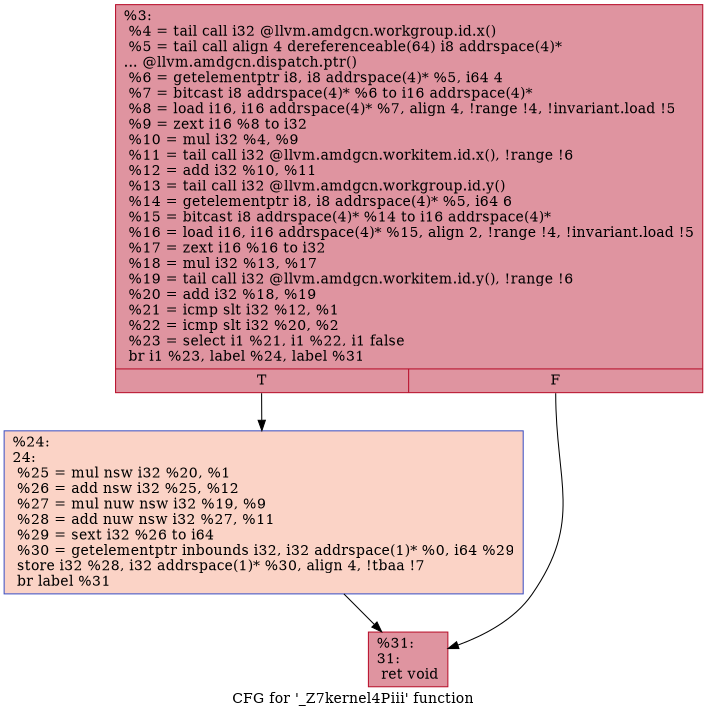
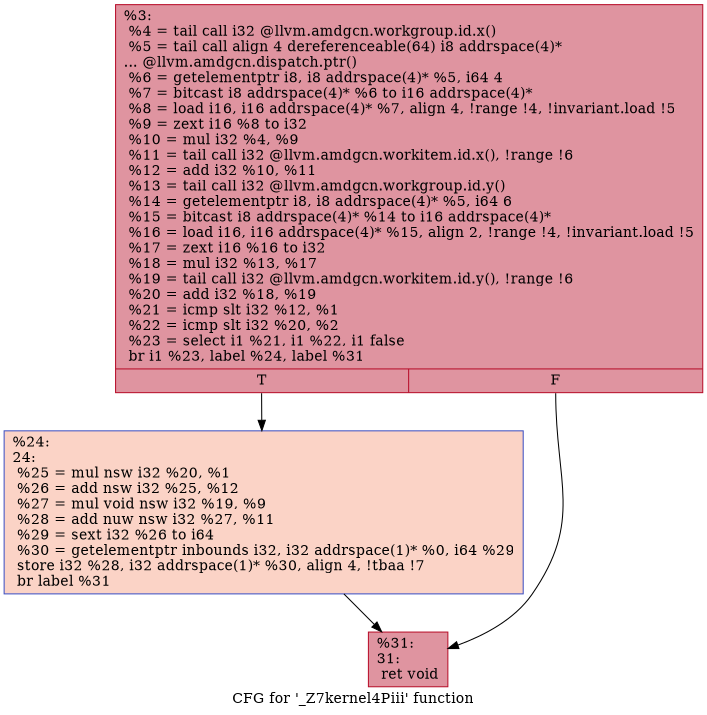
node "%24:": text "%27 = mul nuw nsw i32 %19, %9" -> "%27 = mul void nsw i32 %19, %9"
